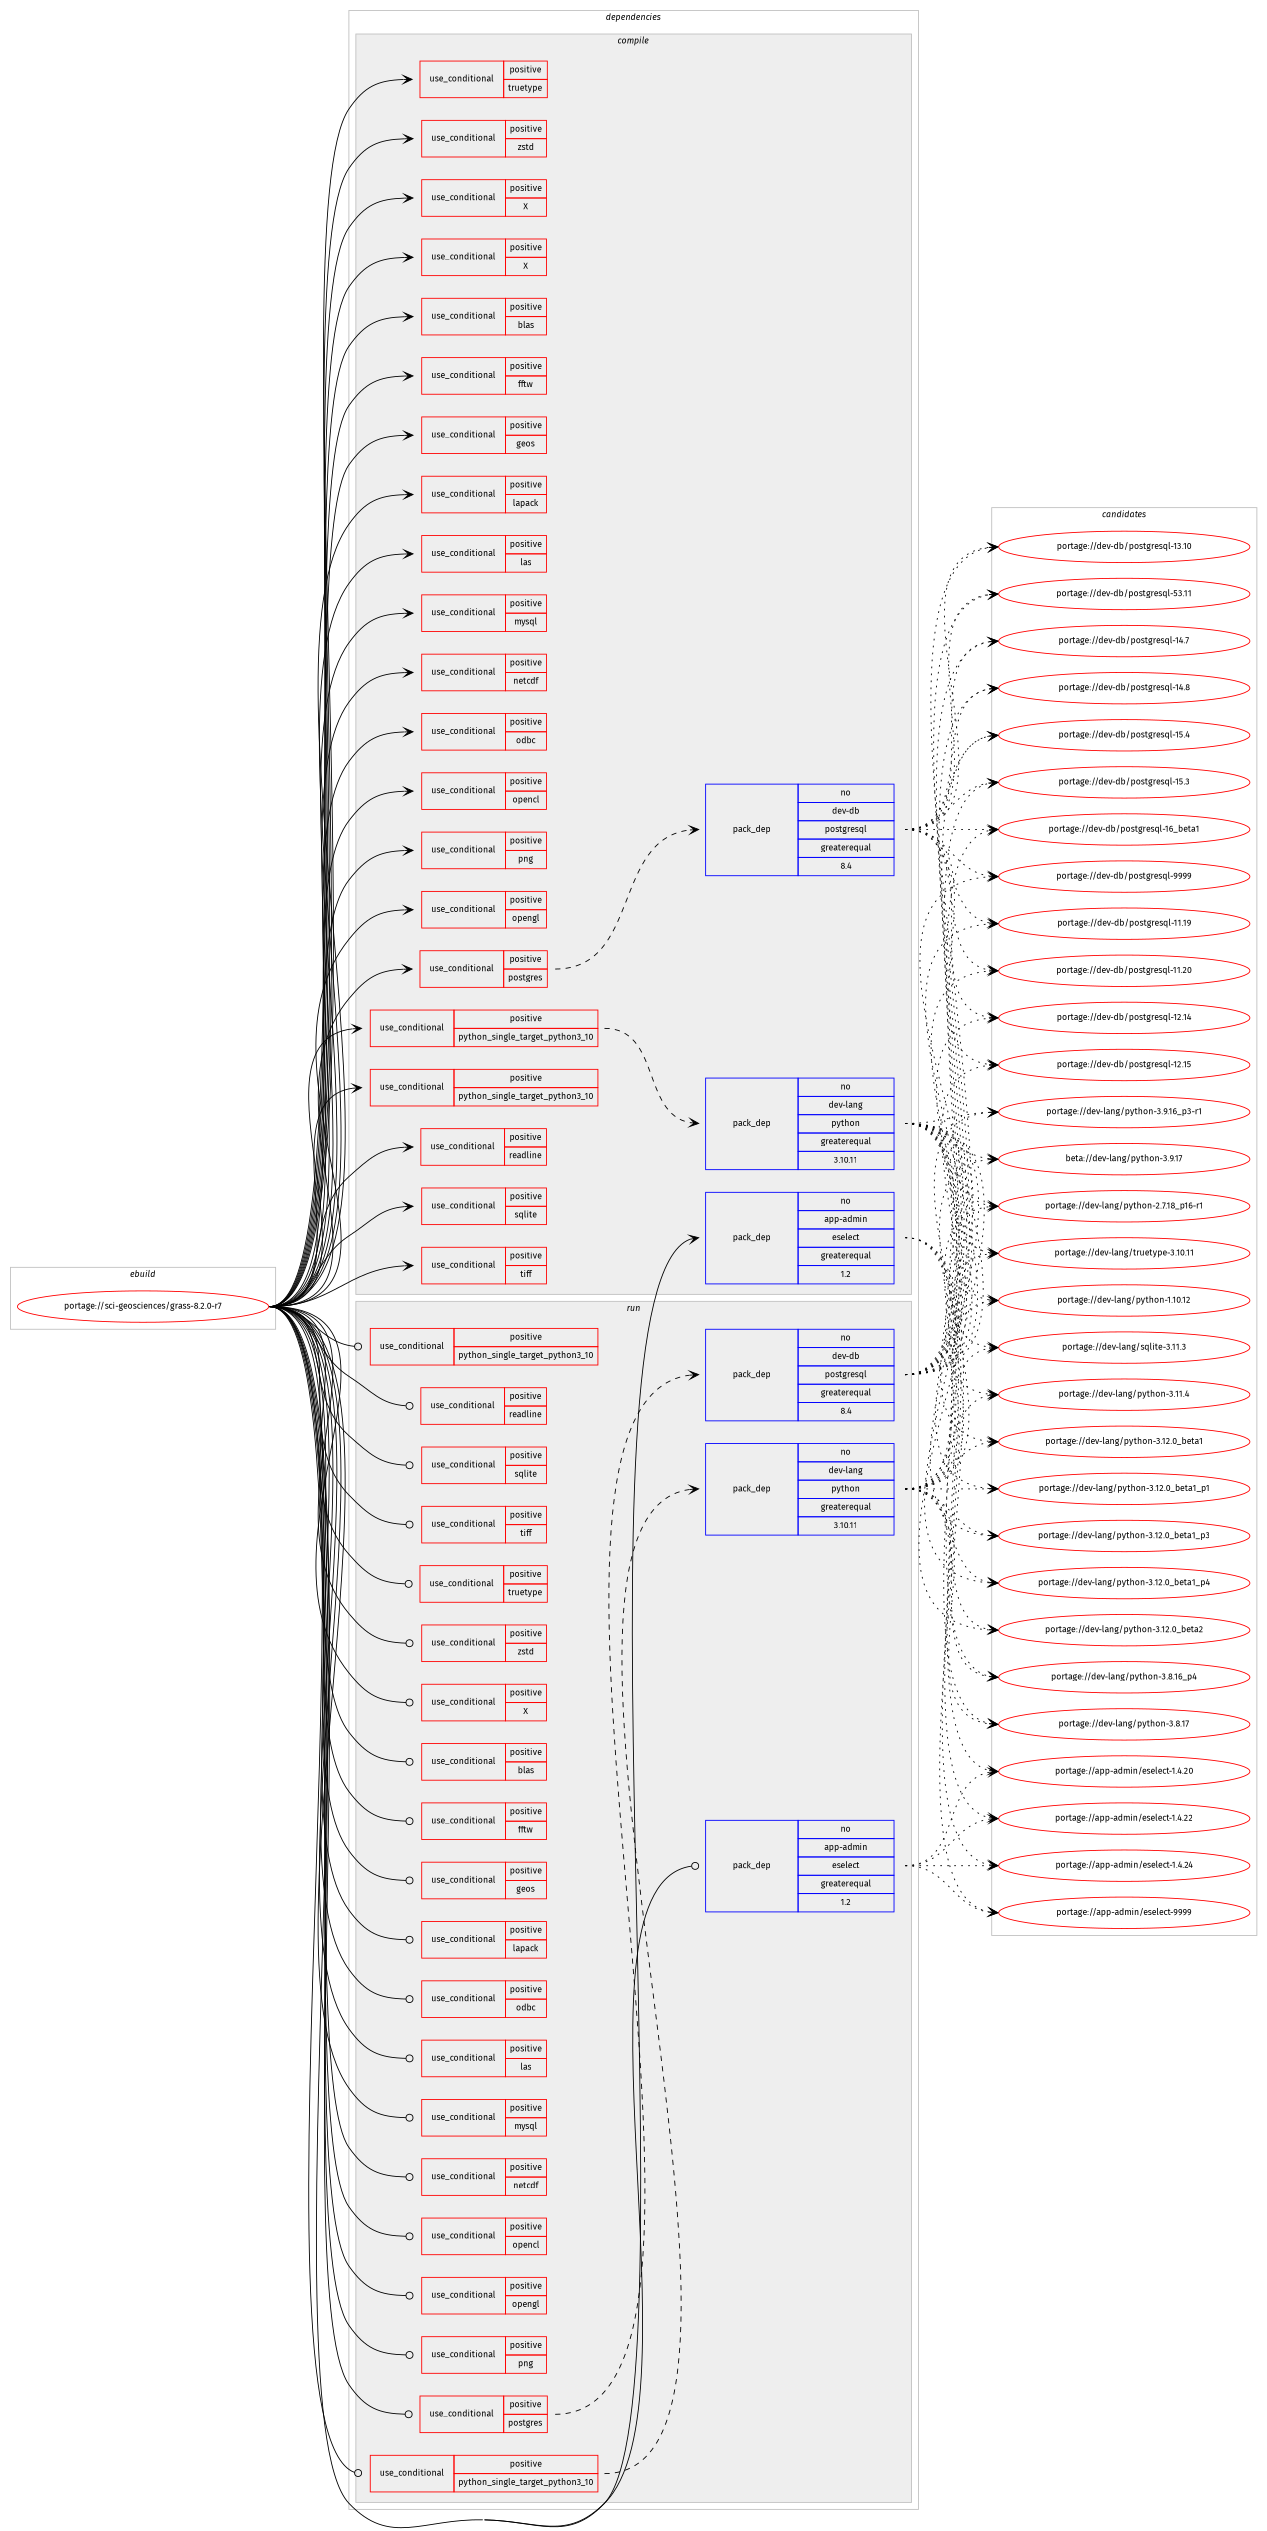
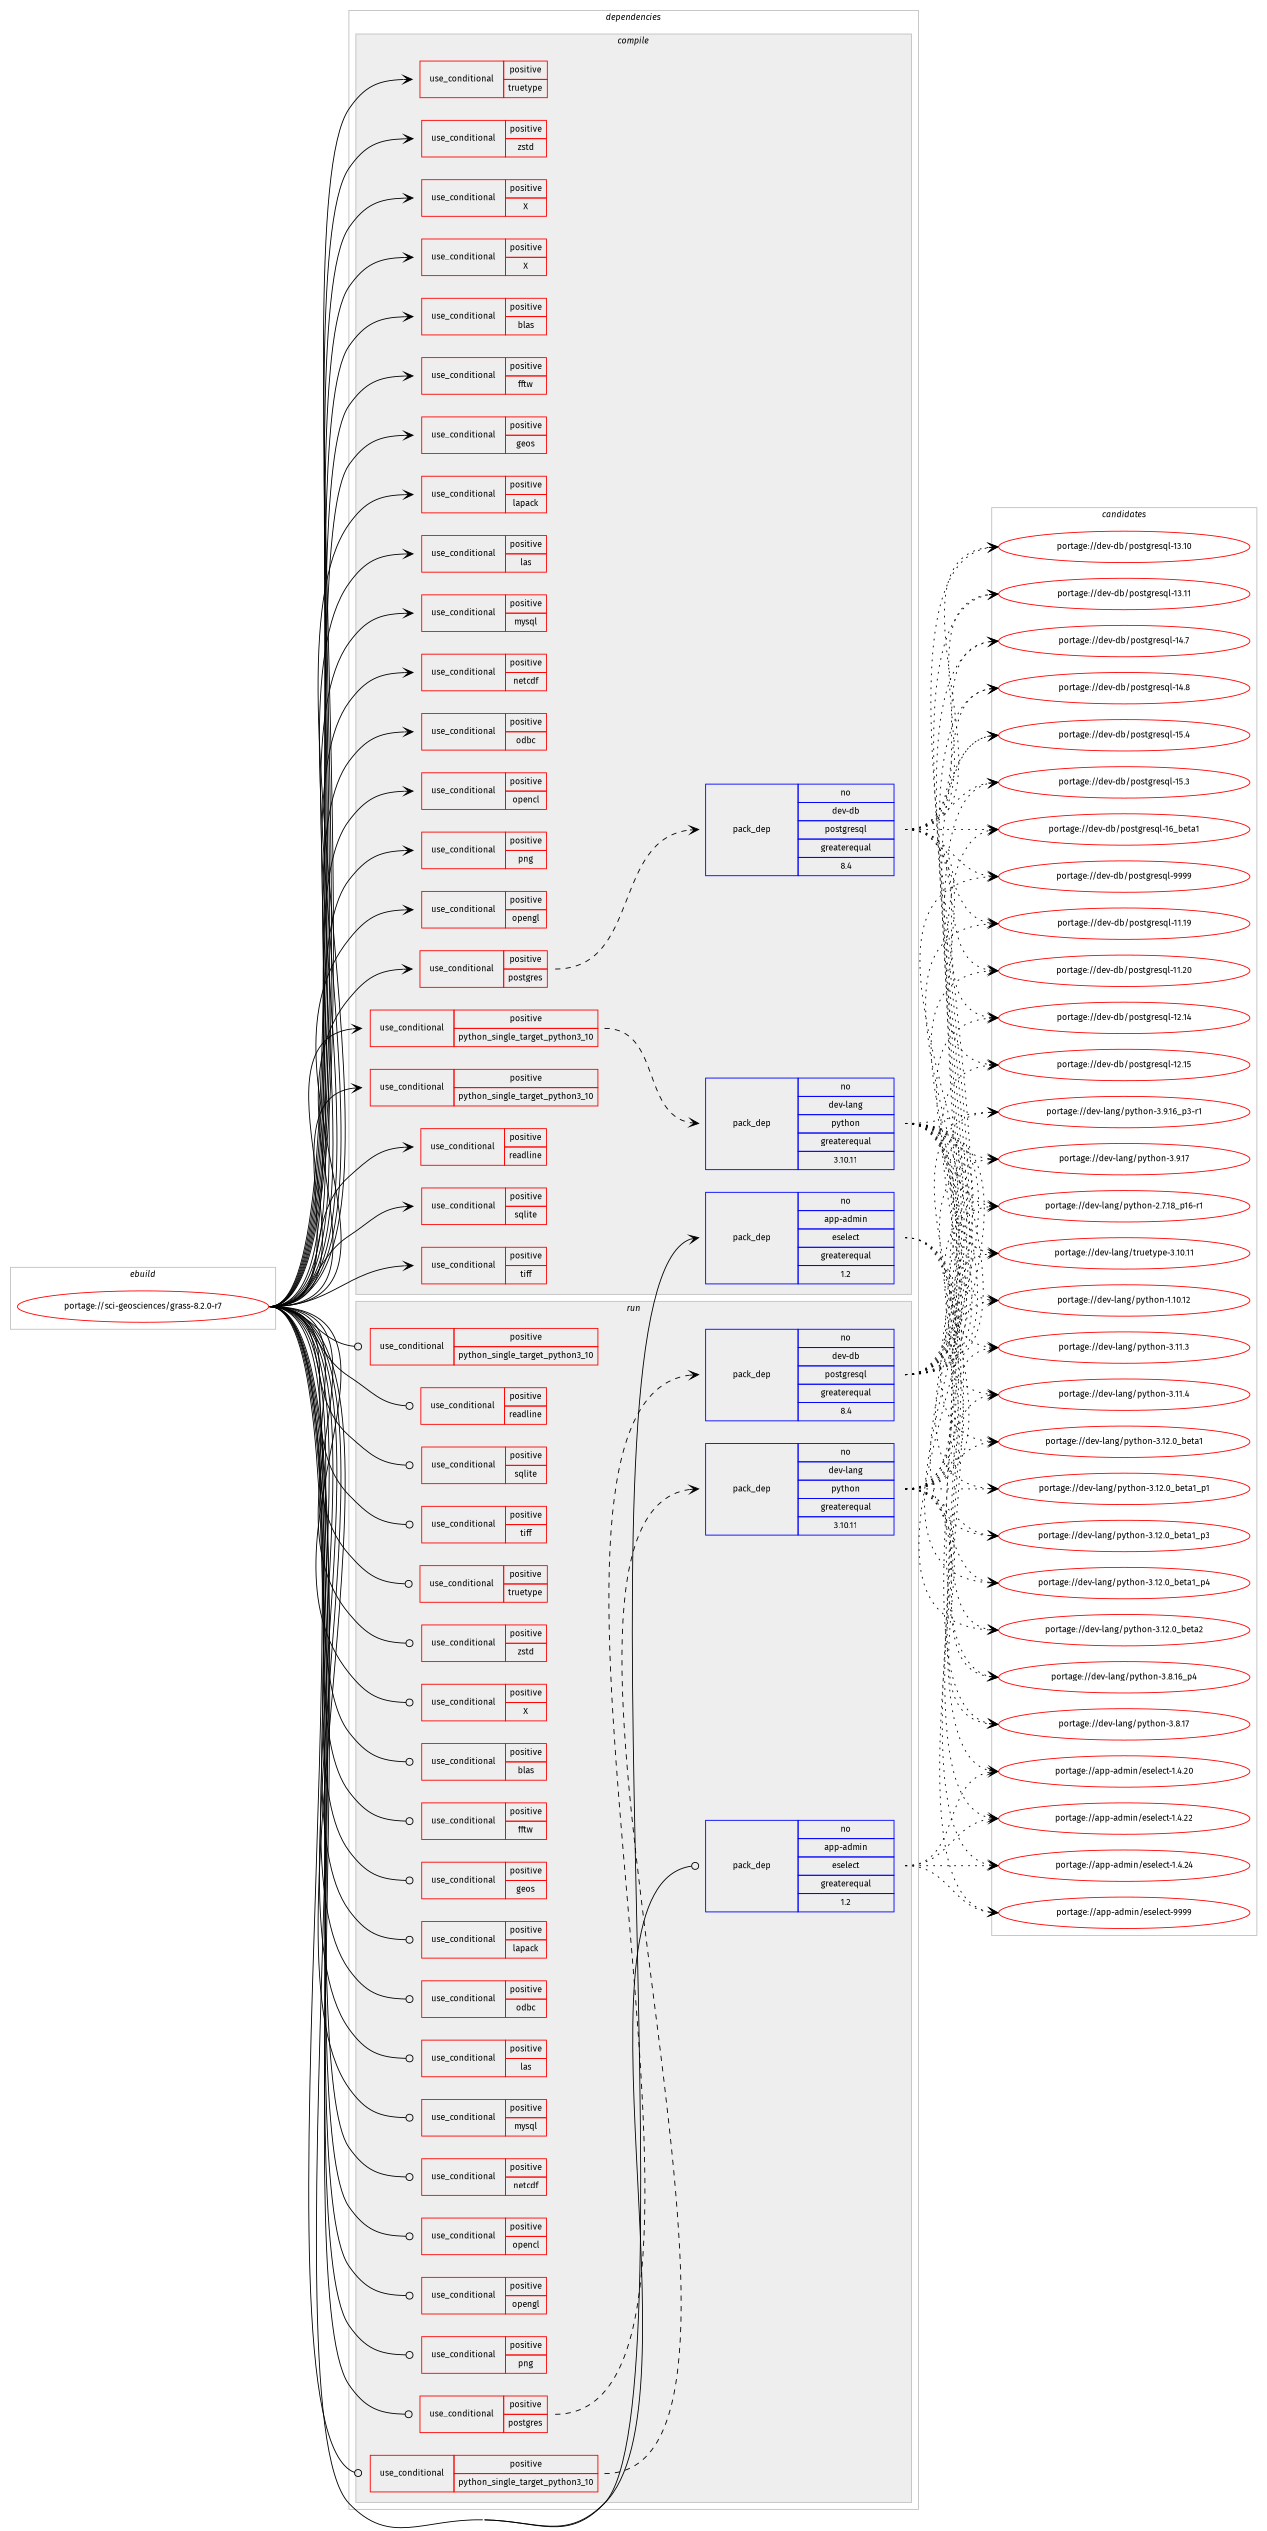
node "portage://dev-db/postgresql-53.11": label "portage://dev-db/postgresql-53.11" -> "portage://dev-db/postgresql-13.11"
node "beta://dev-lang/python-3.9.17": label "beta://dev-lang/python-3.9.17" -> "portage://dev-lang/python-3.9.17"
node "portage://dev-lang/sqlite-3.11.3": label "portage://dev-lang/sqlite-3.11.3" -> "portage://dev-lang/python-3.11.3"
